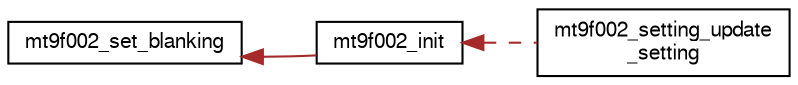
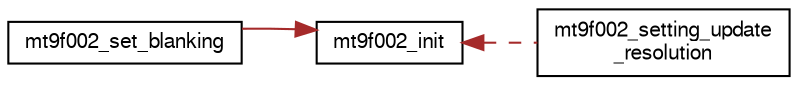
node "mt9f002_setting_update _setting": label "mt9f002_setting_update _setting" -> "mt9f002_setting_update _resolution"
edge "mt9f002_init" -> "mt9f002_set_blanking": reversed
